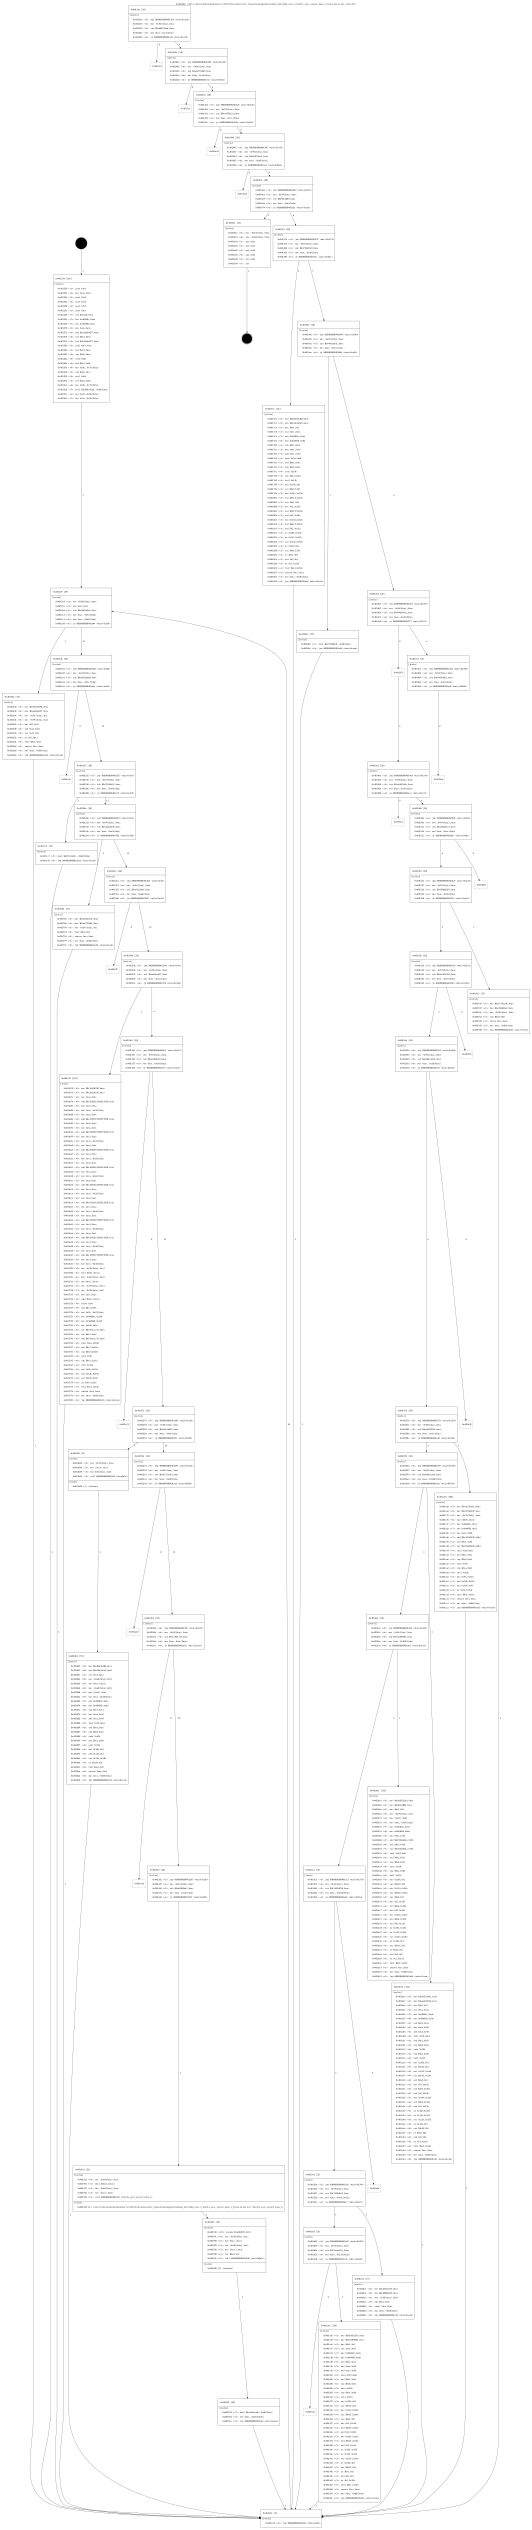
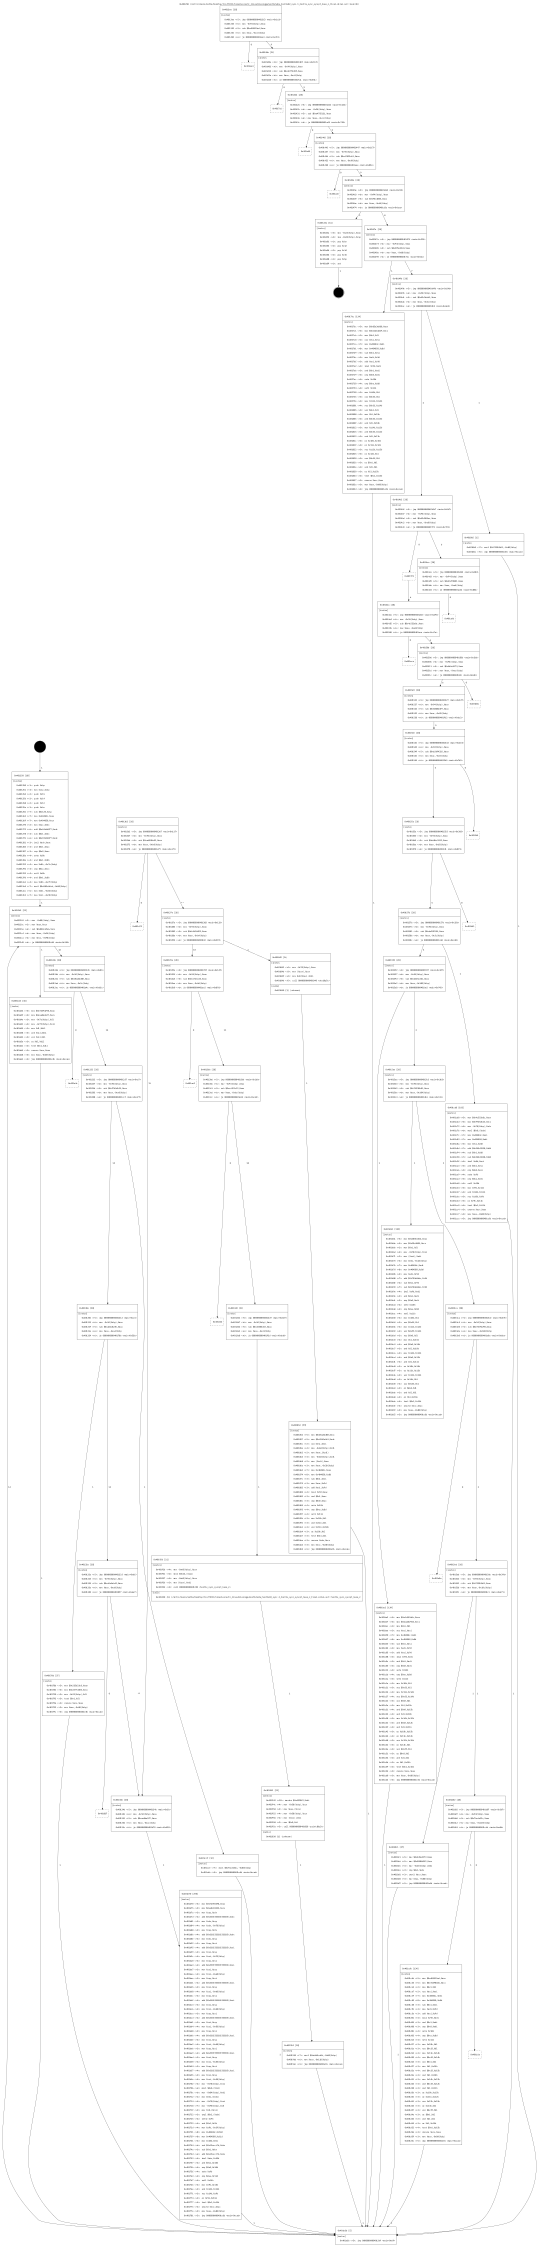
edge "0x401346 [28]" -> "0x401362 [28]": reversed
node "0x401912 [27]": removed
